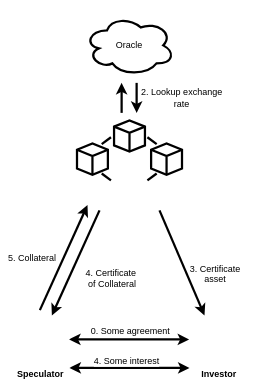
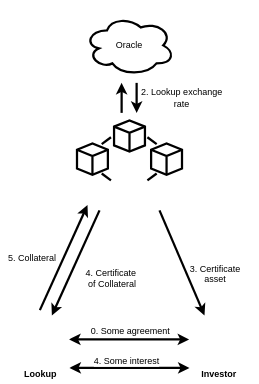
node "Speculator": label "Speculator" -> "Lookup"
